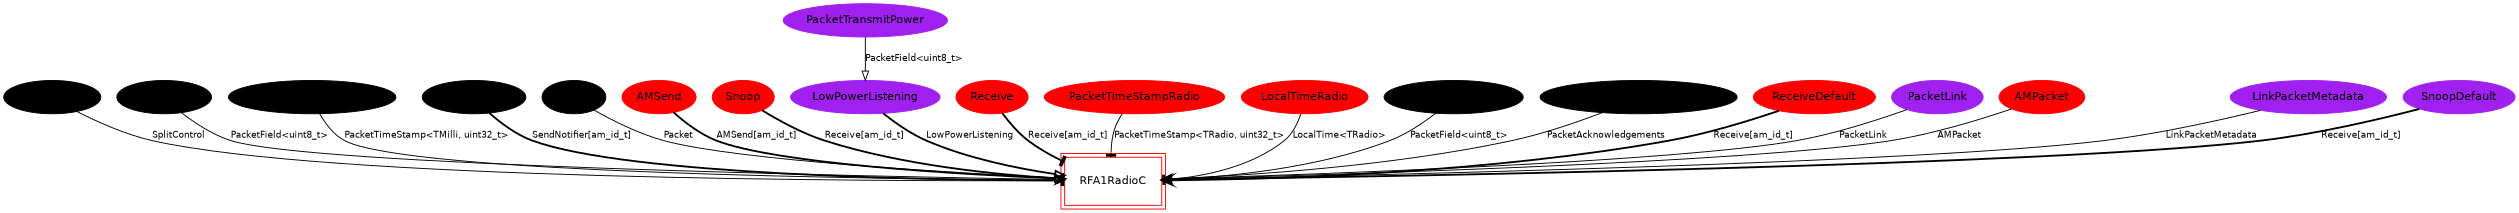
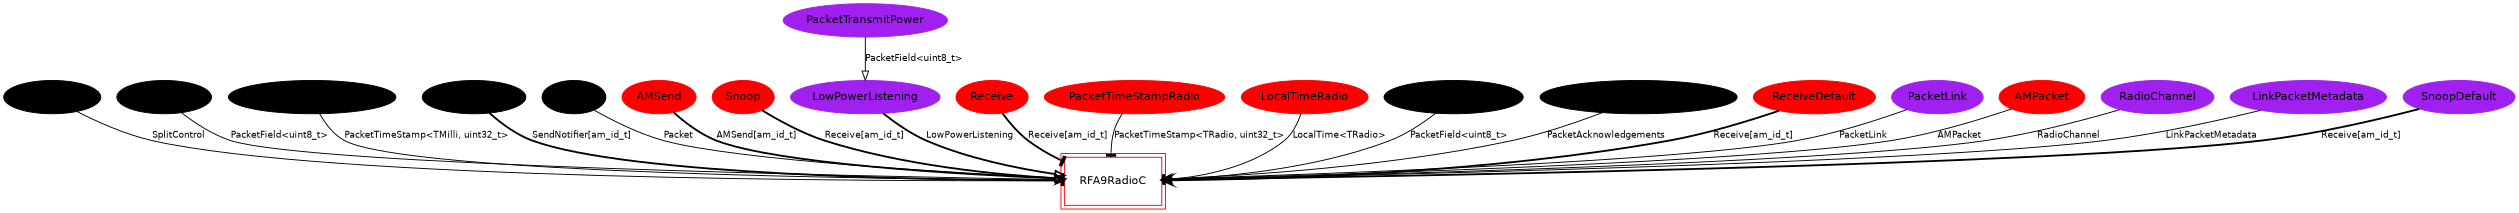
node "RadioChannel": added
node "RFA1RadioC": label "RFA1RadioC" -> "RFA9RadioC"
